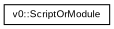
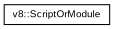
node "v0::ScriptOrModule": label "v0::ScriptOrModule" -> "v8::ScriptOrModule"
